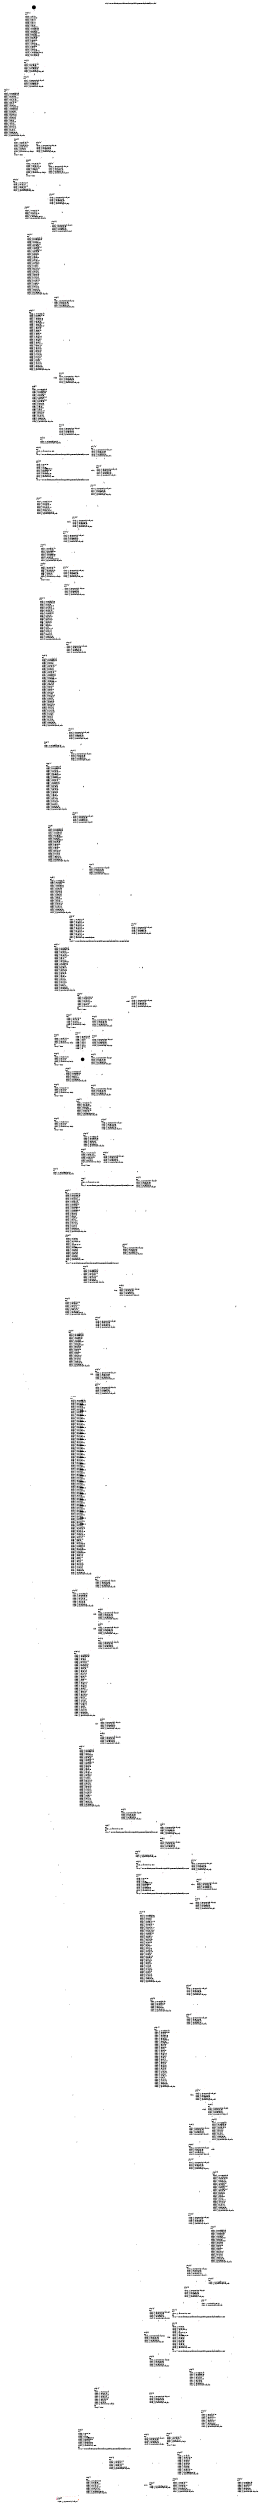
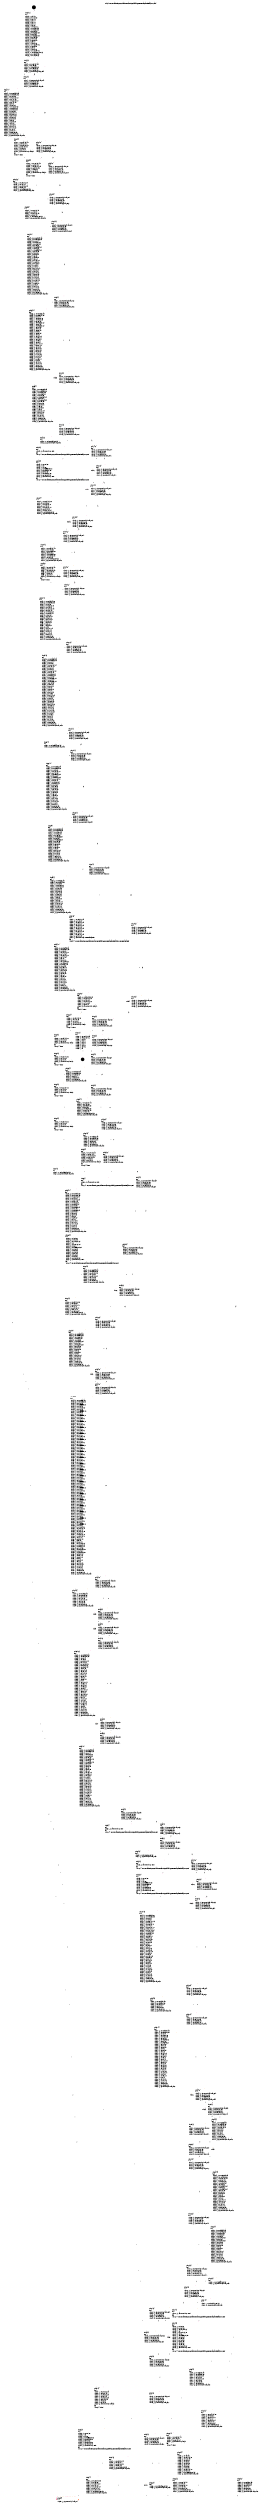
node "0x401f47": added
